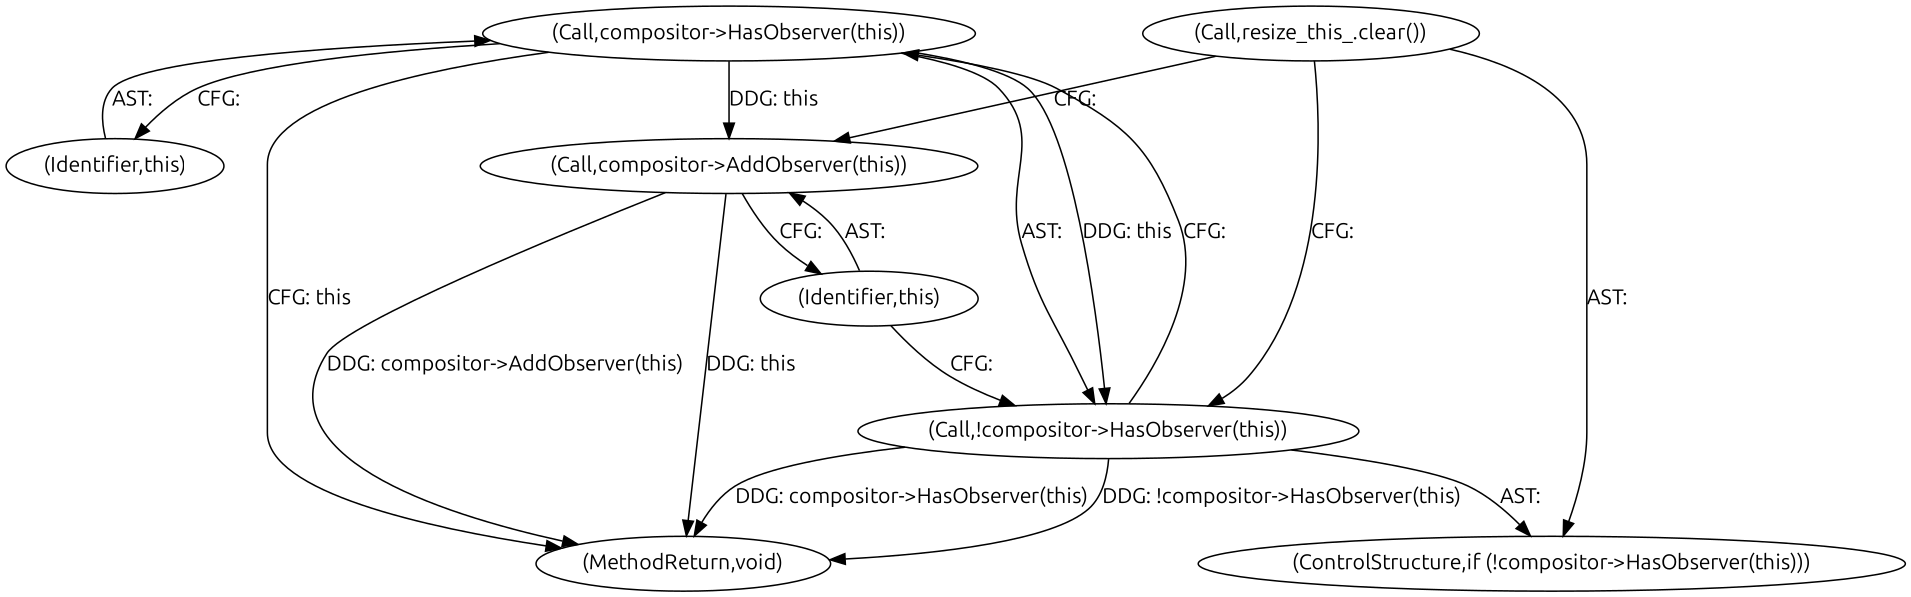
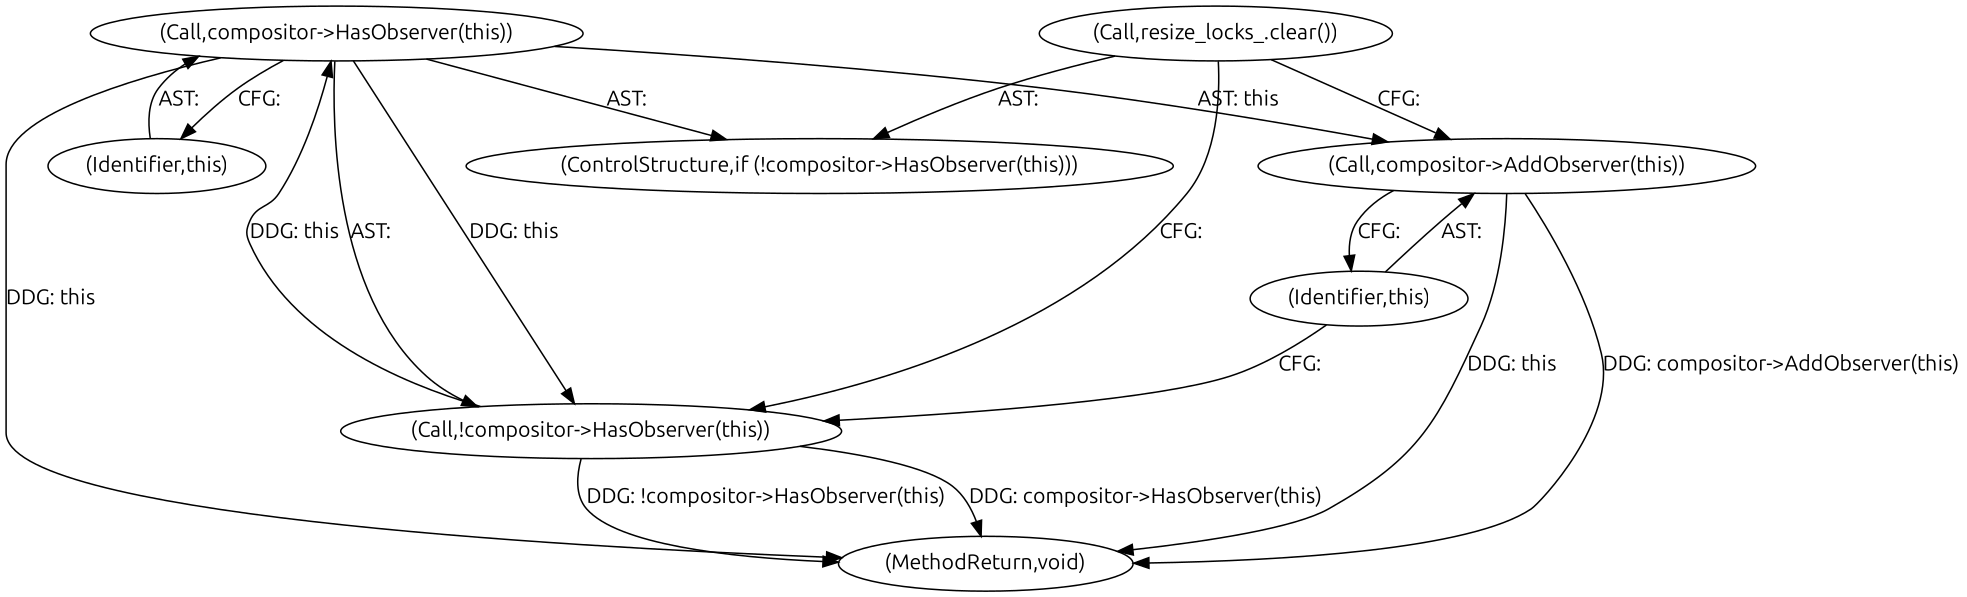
node "(Call,resize_this_.clear())": label "(Call,resize_this_.clear())" -> "(Call,resize_locks_.clear())"
edge "(Call,compositor->HasObserver(this))" -> "(Call,compositor->AddObserver(this))": label "DDG: this" -> "AST: this"
edge "(Call,!compositor->HasObserver(this))" -> "(Call,compositor->HasObserver(this))": label "CFG: " -> "DDG: this"
edge "(Call,compositor->HasObserver(this))" -> "(MethodReturn,void)": label "CFG: this" -> "DDG: this"
edge "(Call,!compositor->HasObserver(this))" -> "(ControlStructure,if (!compositor->HasObserver(this)))": now "(Call,compositor->HasObserver(this))" -> "(ControlStructure,if (!compositor->HasObserver(this)))"
